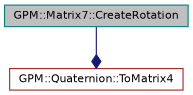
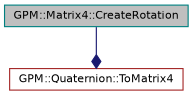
node "GPM::Matrix7::CreateRotation": label "GPM::Matrix7::CreateRotation" -> "GPM::Matrix4::CreateRotation"
